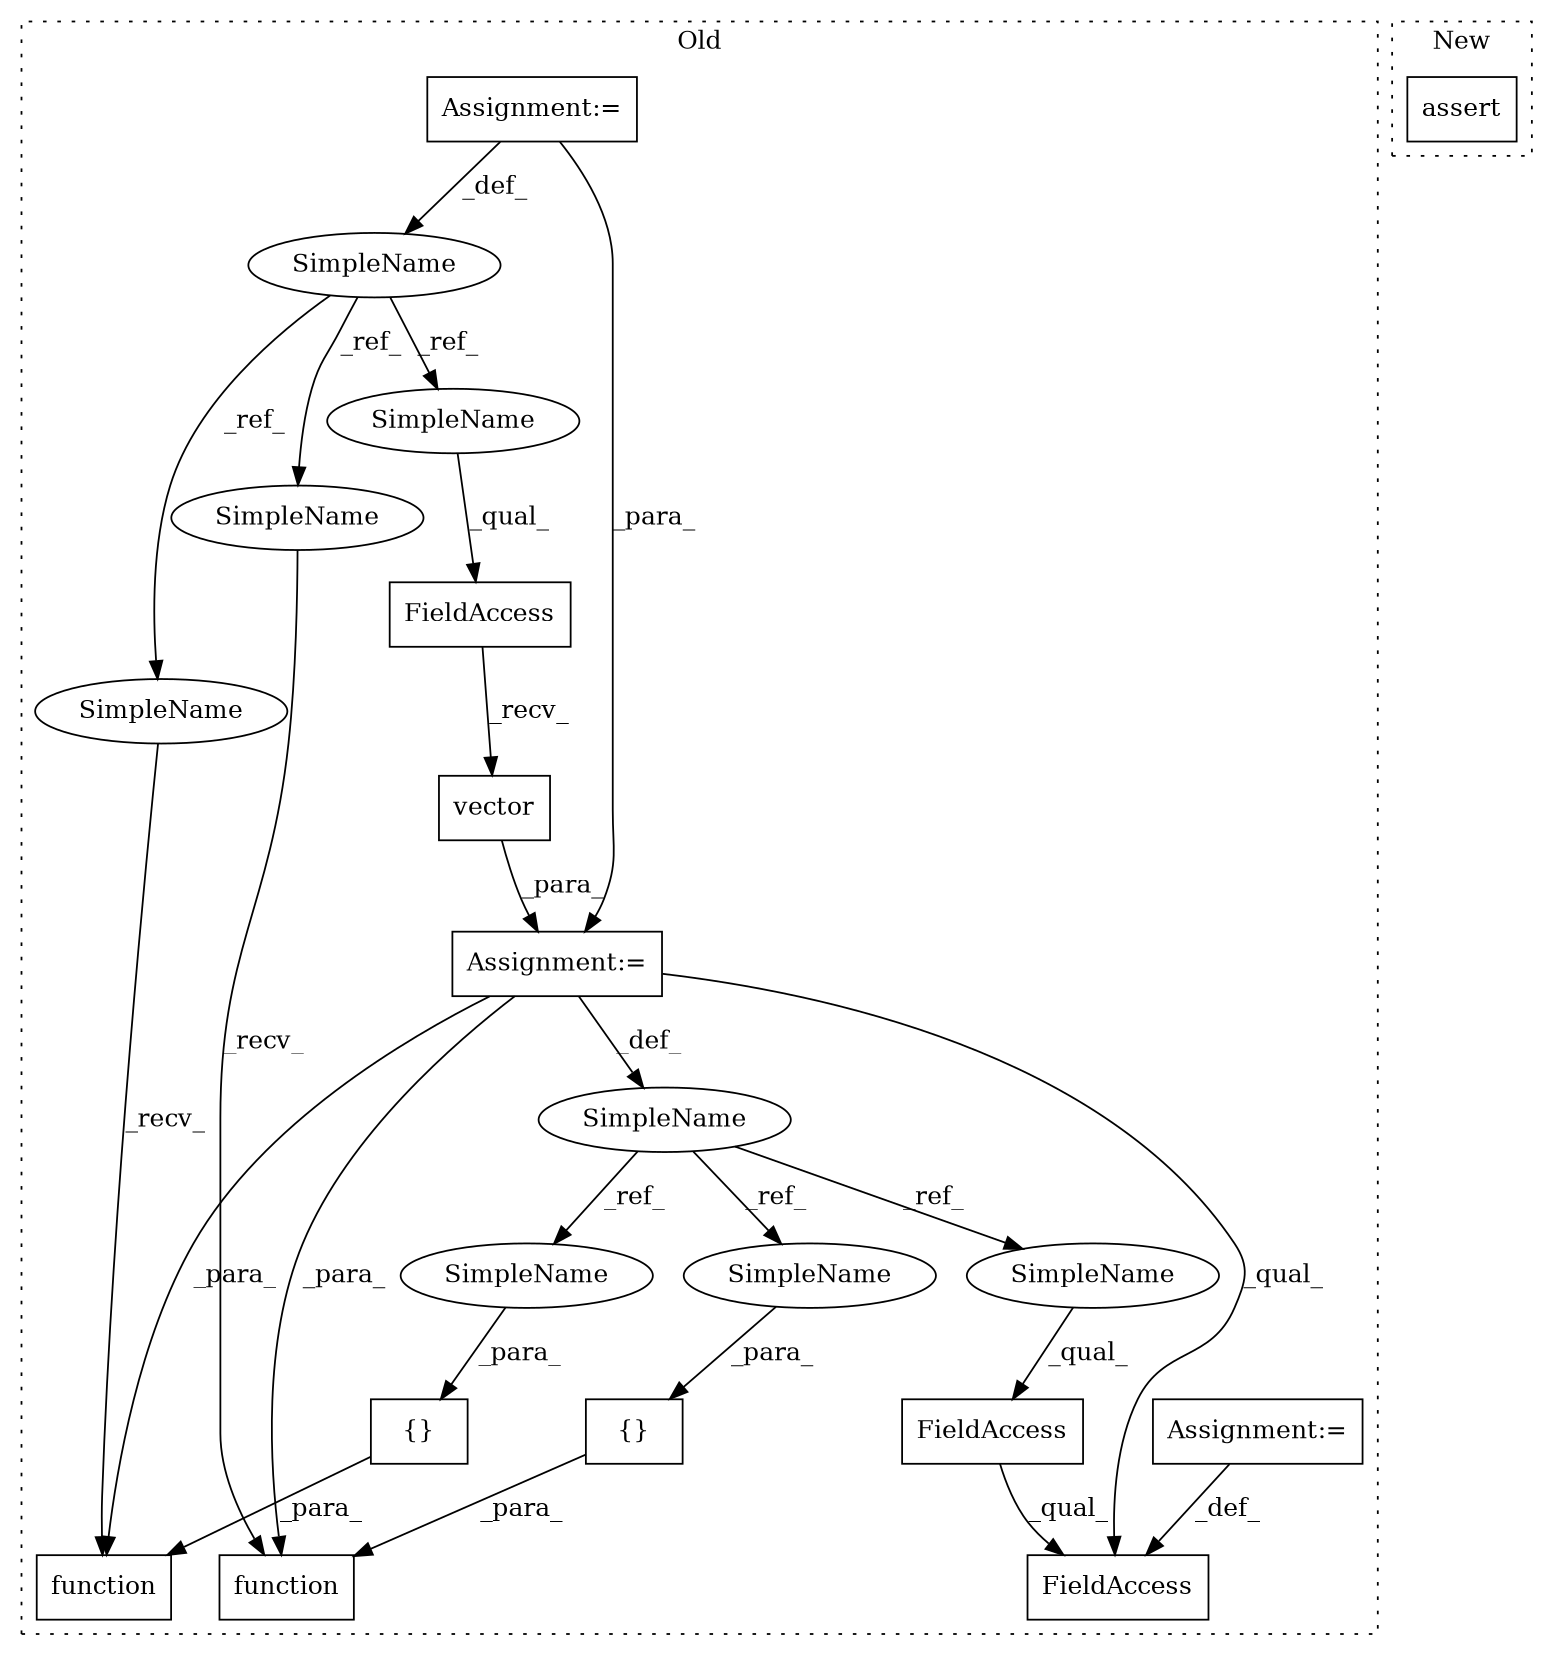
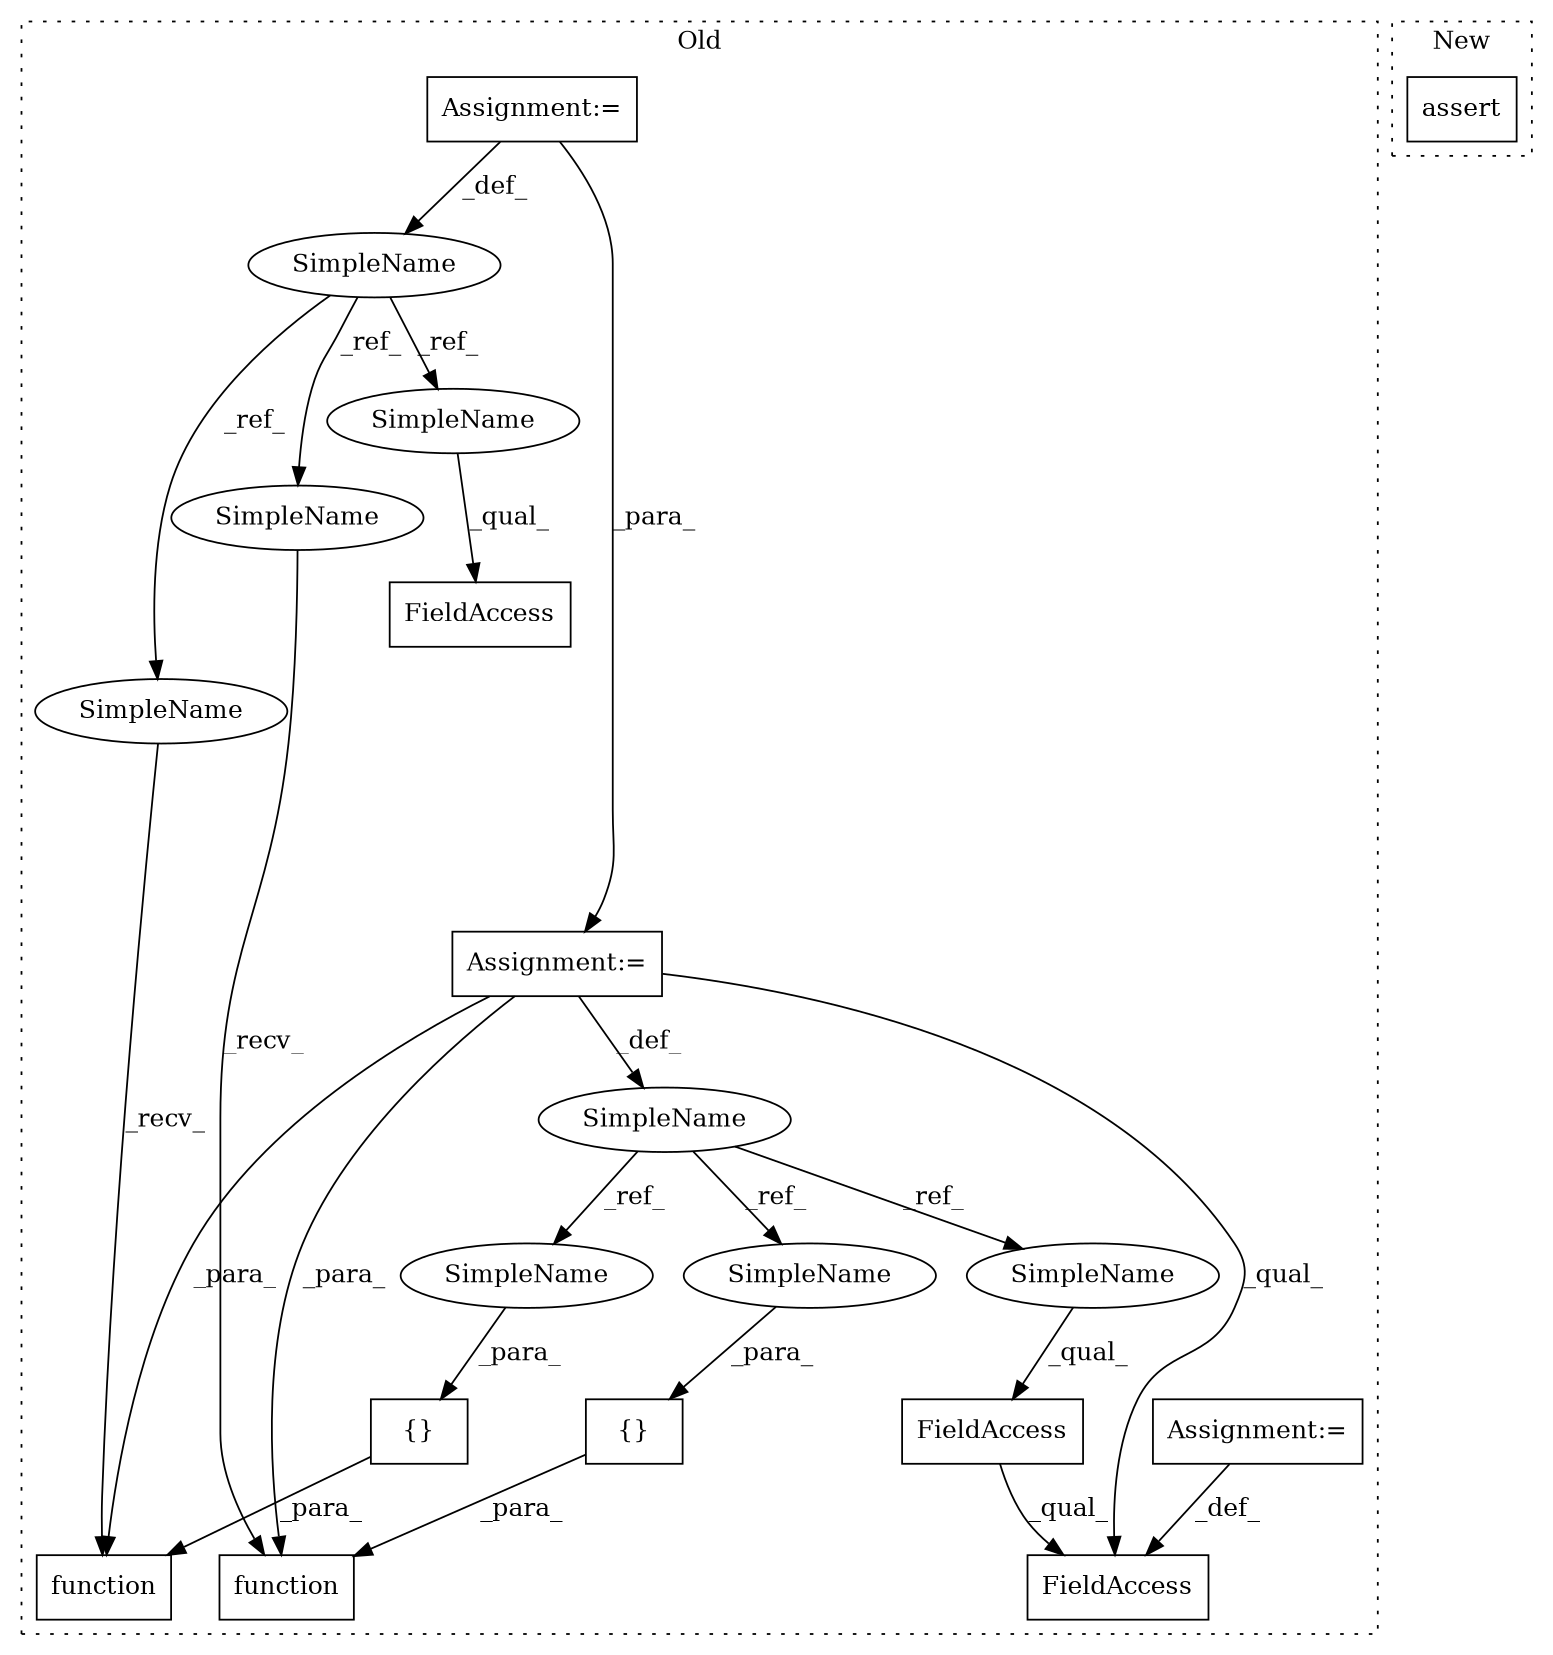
node "vector": removed
